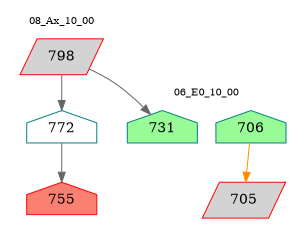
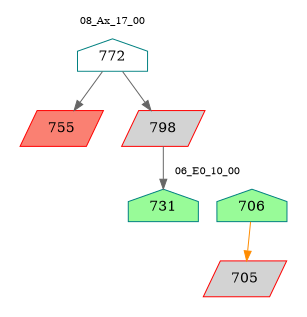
cluster "08_Ax_10_00": label "08_Ax_10_00" -> "08_Ax_17_00"
edge "798" -> "772": reversed
node "755": shape house -> parallelogram
